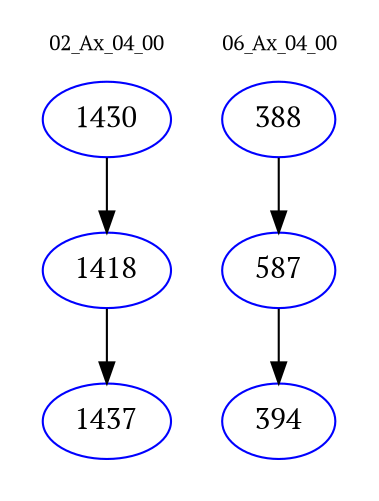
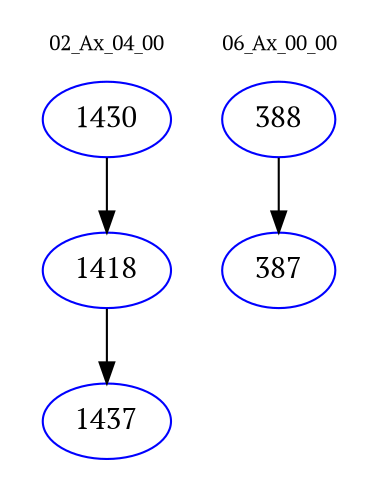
cluster "06_Ax_04_00": label "06_Ax_04_00" -> "06_Ax_00_00"
node "587": label "587" -> "387"
node "394": removed
